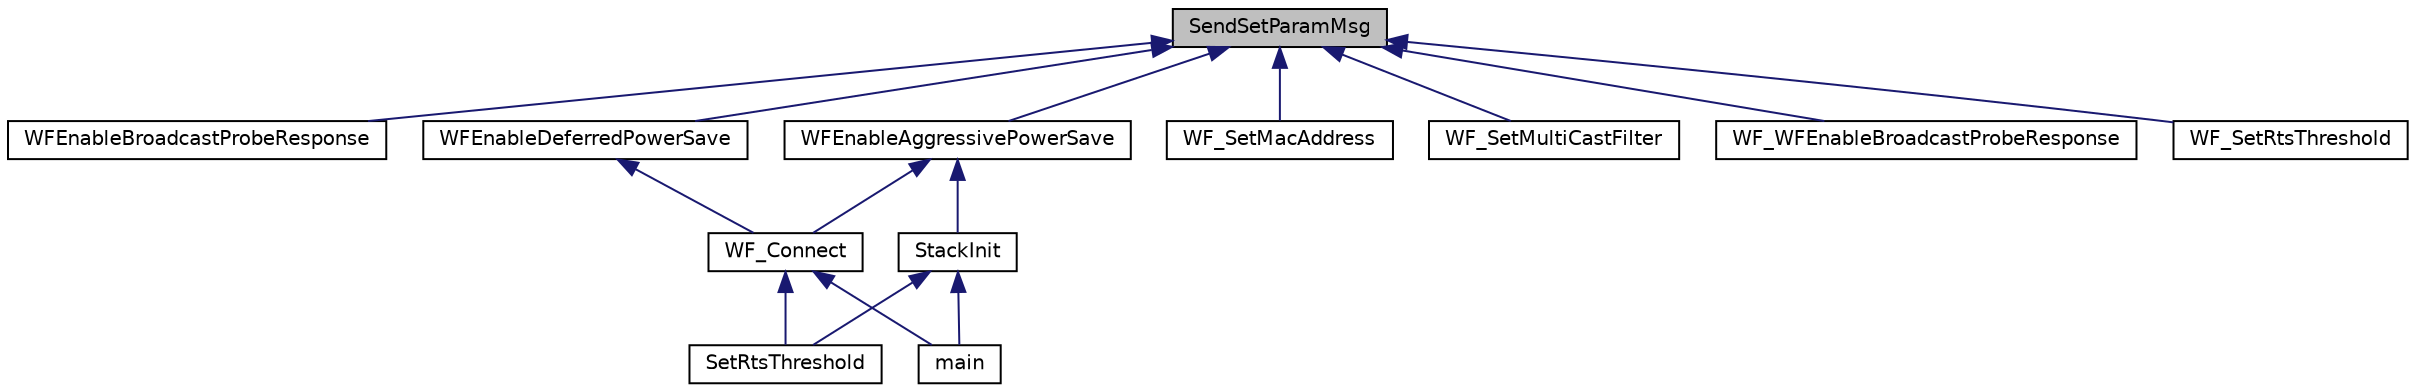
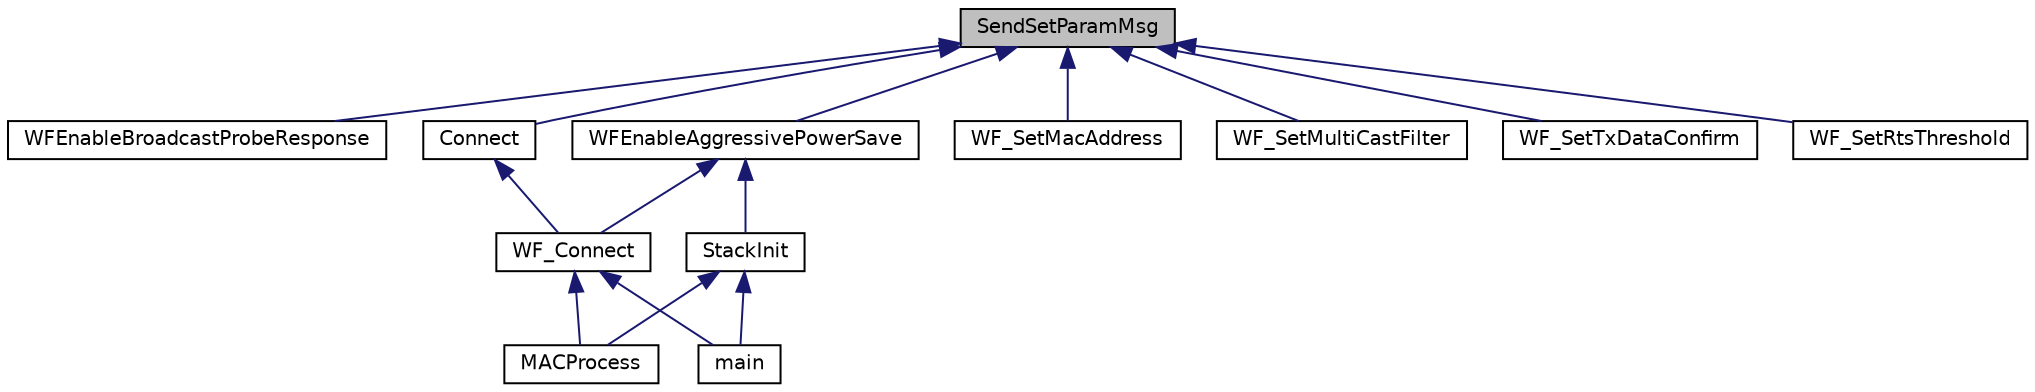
node "WFEnableDeferredPowerSave": label "WFEnableDeferredPowerSave" -> "Connect"
node "WF_WFEnableBroadcastProbeResponse": label "WF_WFEnableBroadcastProbeResponse" -> "WF_SetTxDataConfirm"
node "SetRtsThreshold": label "SetRtsThreshold" -> "MACProcess"
